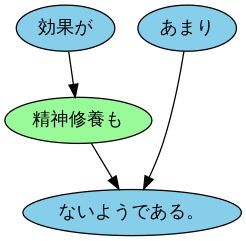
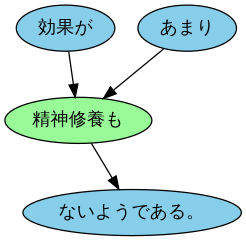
edge "あまり" -> "ないようである。": now "あまり" -> "精神修養も"
